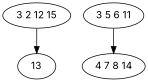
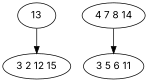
edge "3 2 12 15" -> "13": reversed
edge "3 5 6 11" -> "4 7 8 14": reversed
